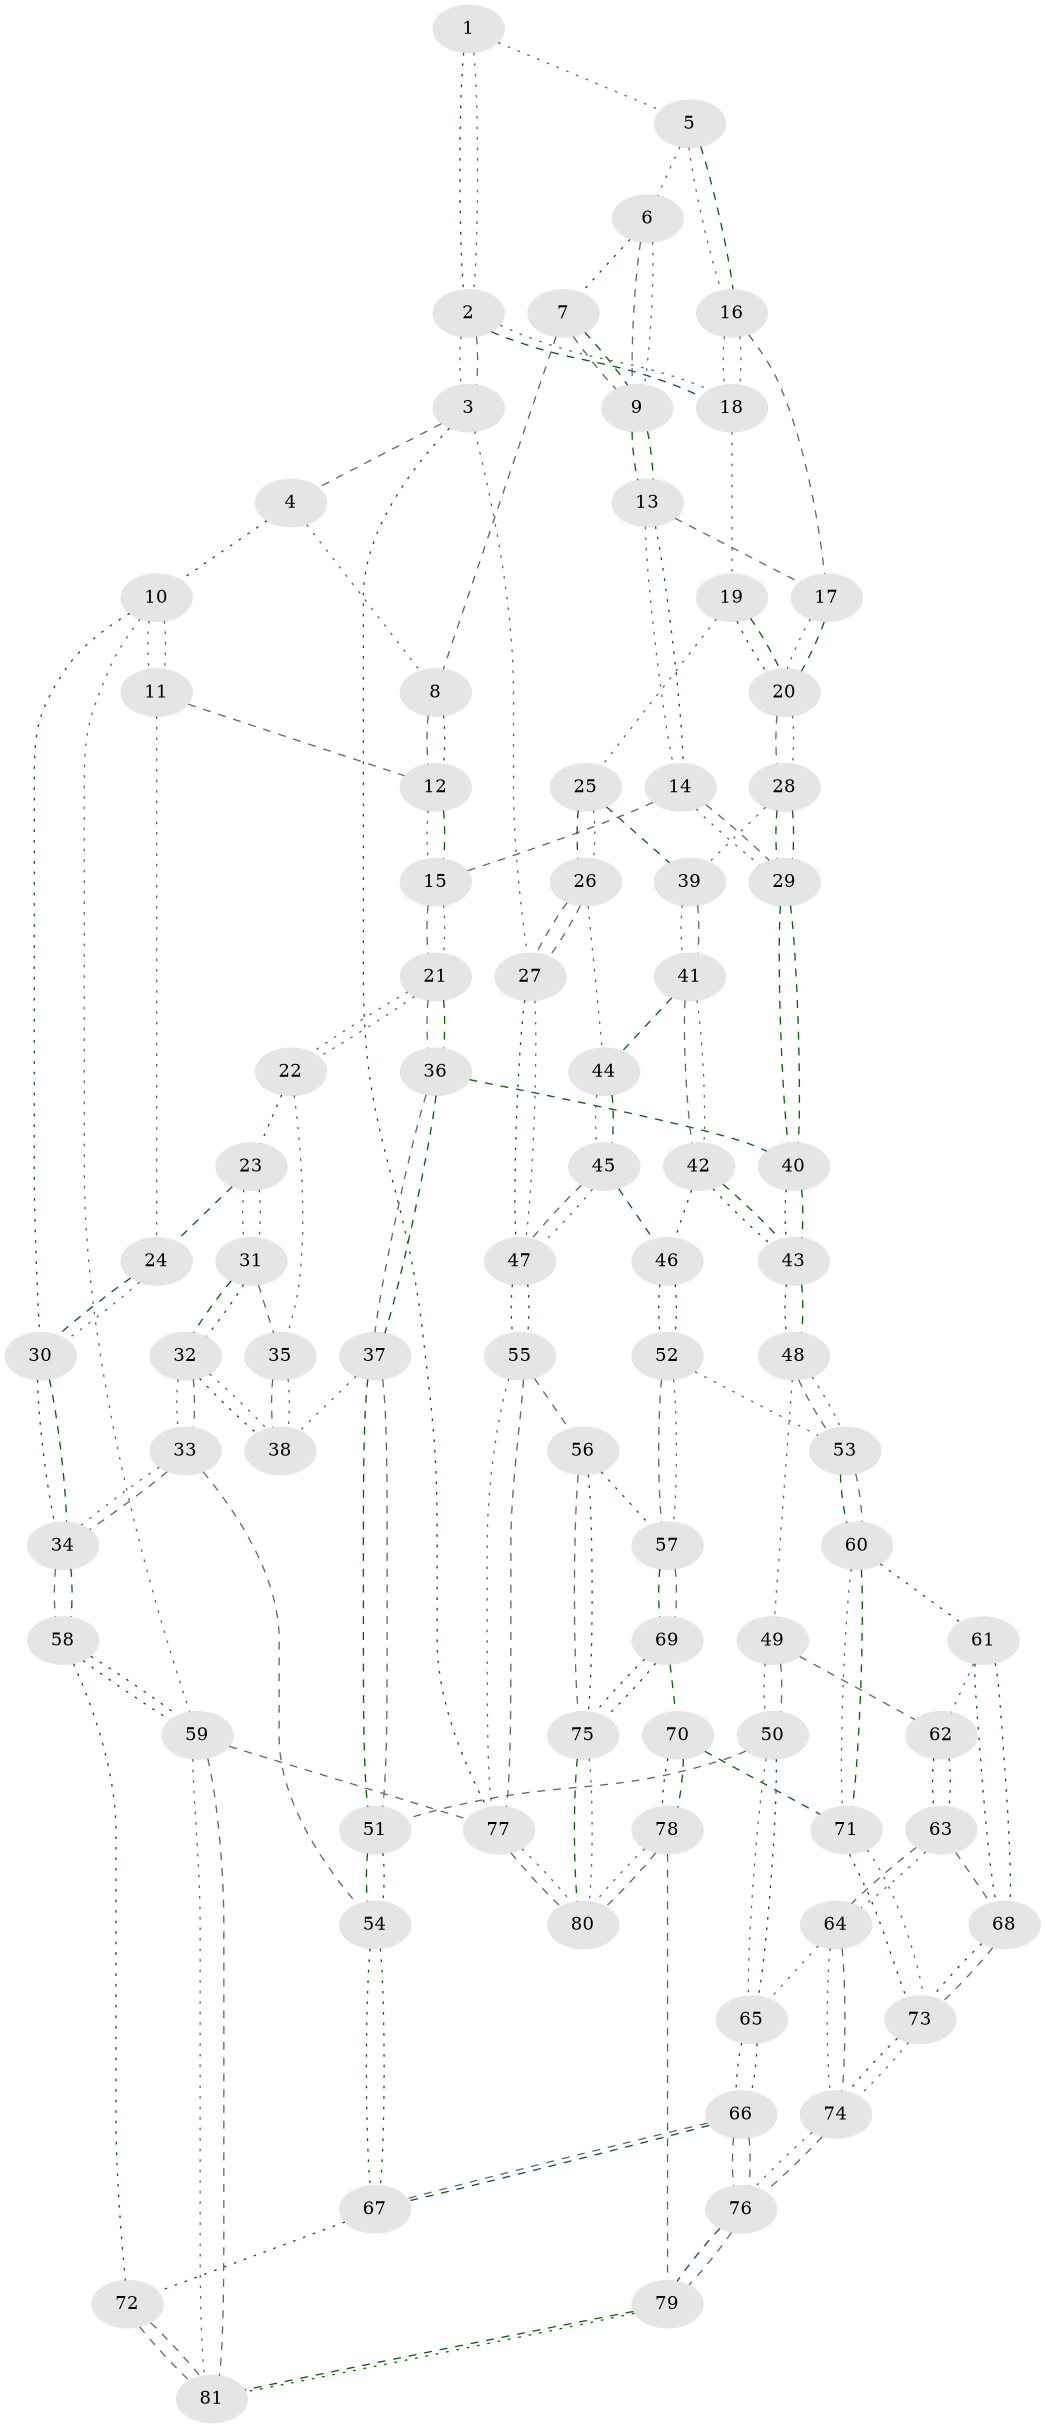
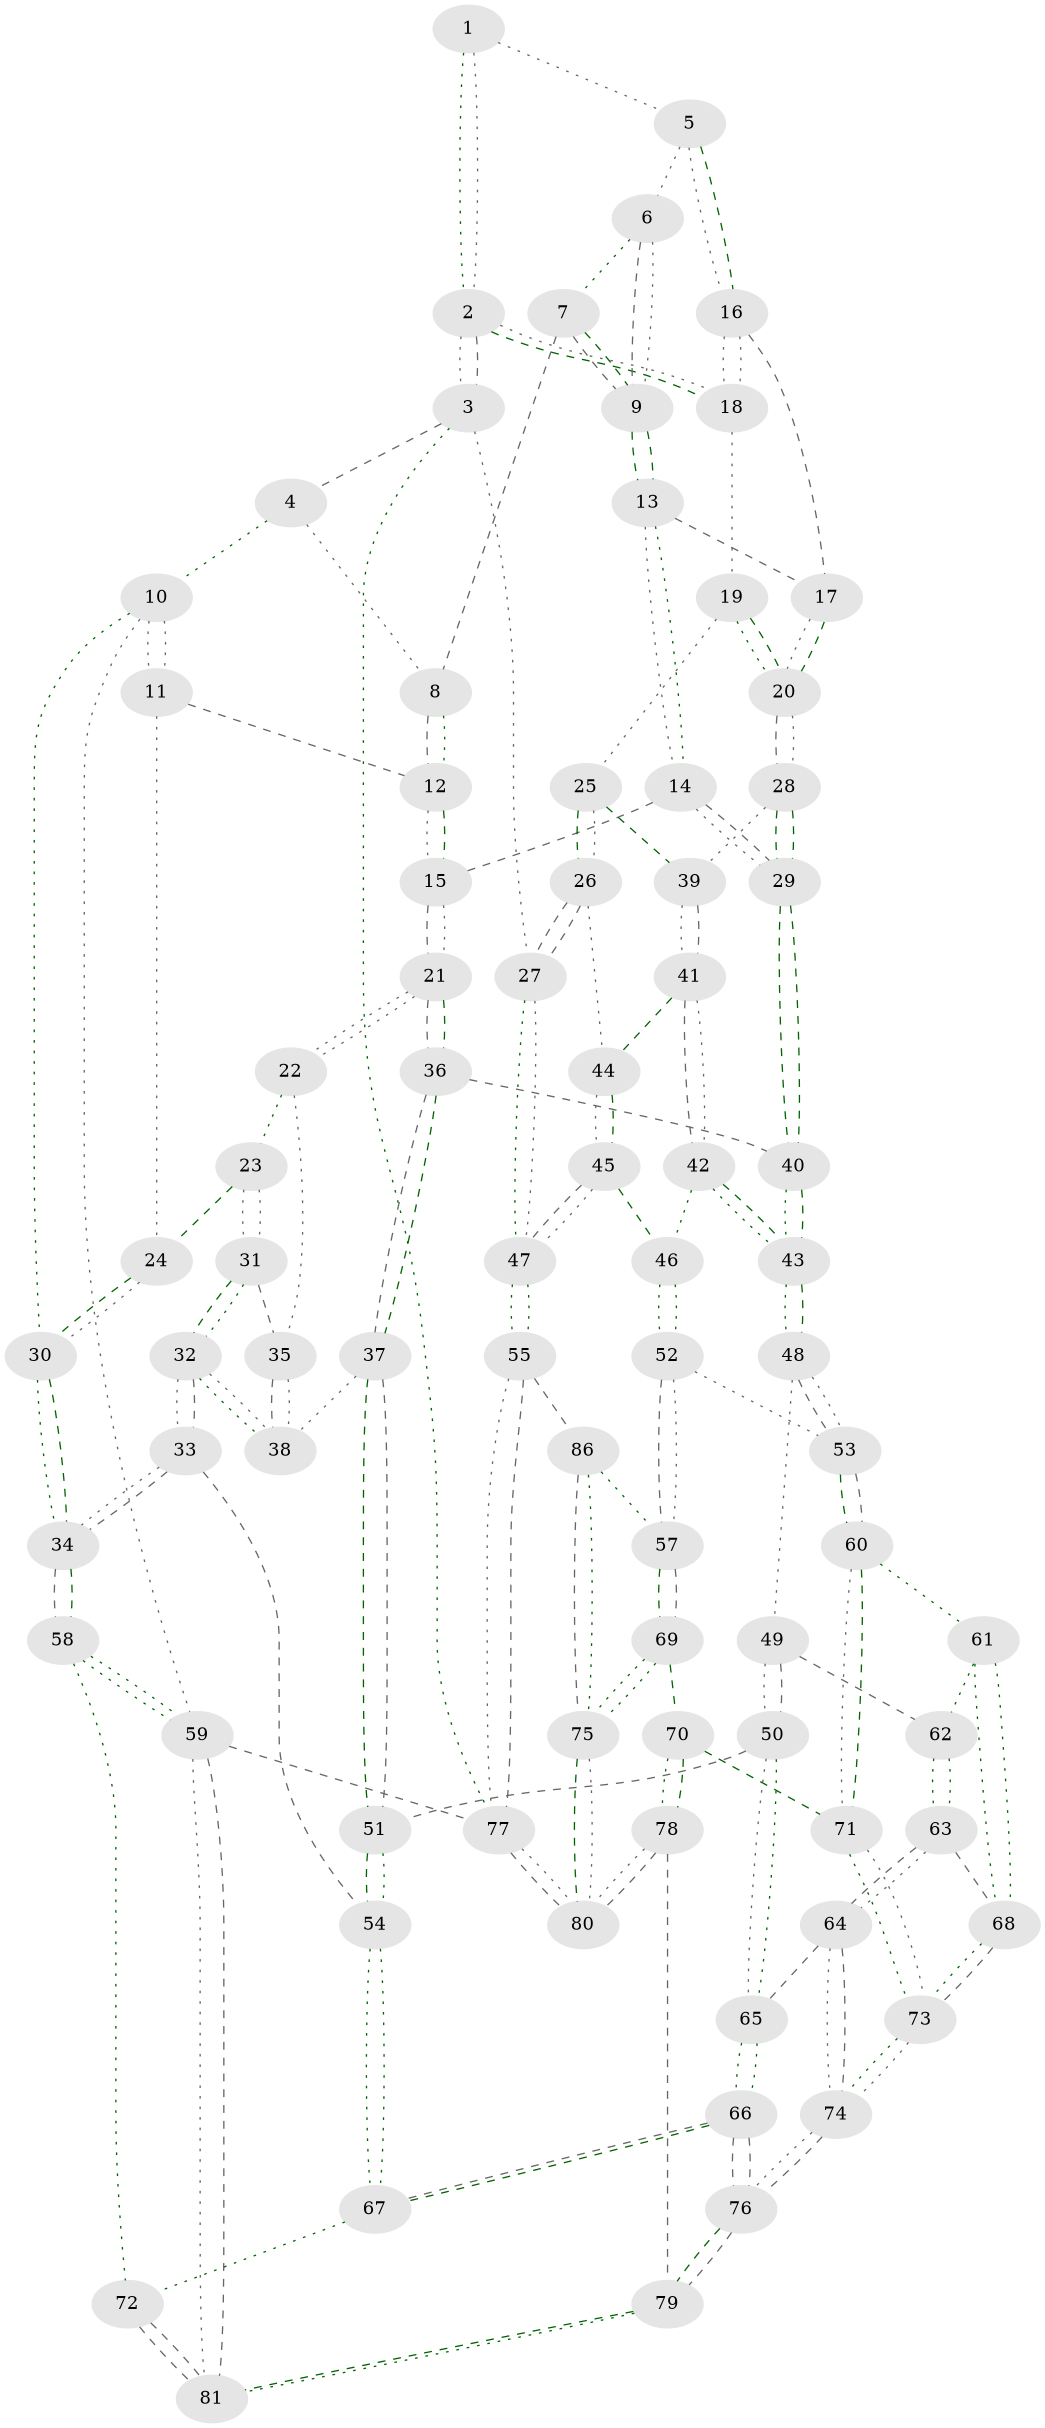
edge "36" -- "40": color darkgreen -> gray40
node "56": label "56" -> "86"
edge "61" -- "62": color gray40 -> darkgreen
edge "64" -- "65": style dotted -> dashed
